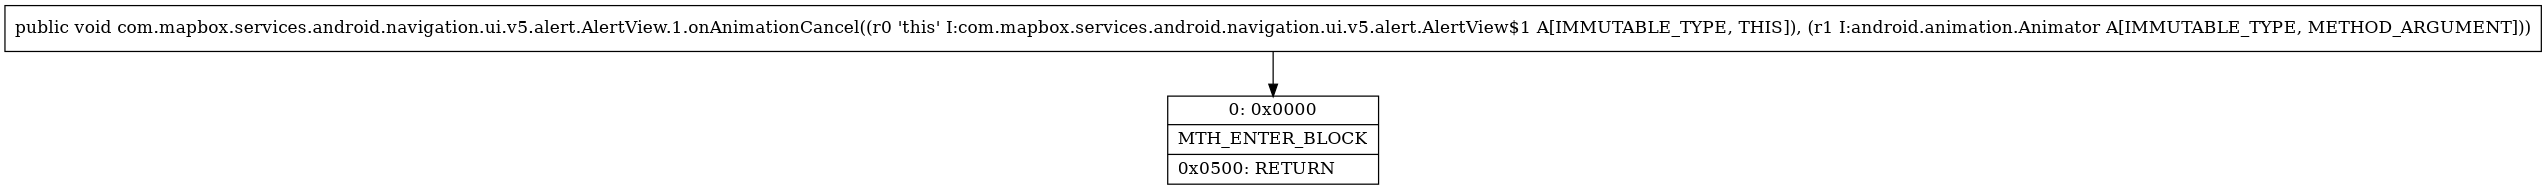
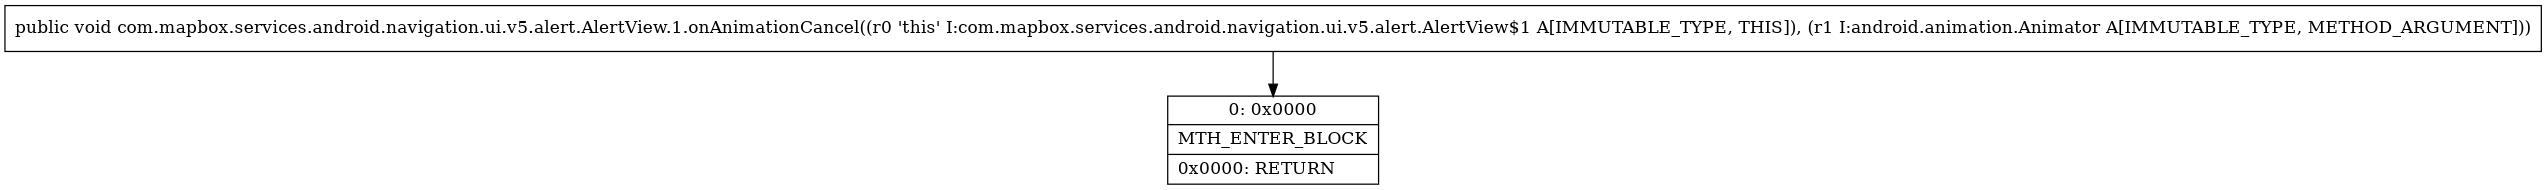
node "0: 0x0000": text "0x0500: RETURN" -> "0x0000: RETURN"
